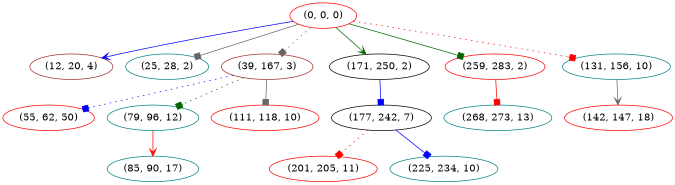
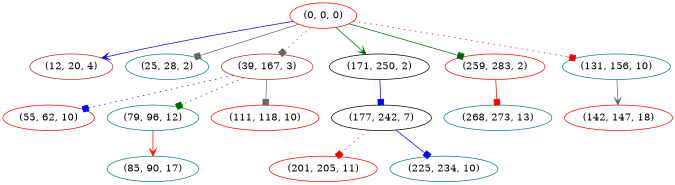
node "(55, 62, 50)": label "(55, 62, 50)" -> "(55, 62, 10)"
